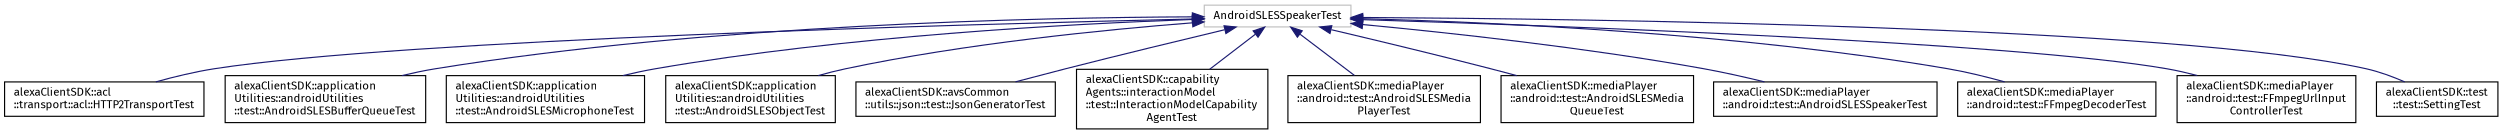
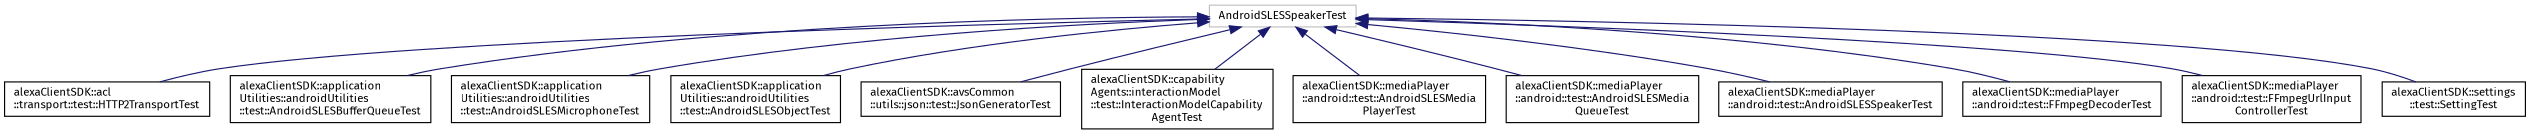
node "alexaClientSDK::acl ::transport::acl::HTTP2TransportTest": label "alexaClientSDK::acl ::transport::acl::HTTP2TransportTest" -> "alexaClientSDK::acl ::transport::test::HTTP2TransportTest"
node "alexaClientSDK::test ::test::SettingTest": label "alexaClientSDK::test ::test::SettingTest" -> "alexaClientSDK::settings ::test::SettingTest"
